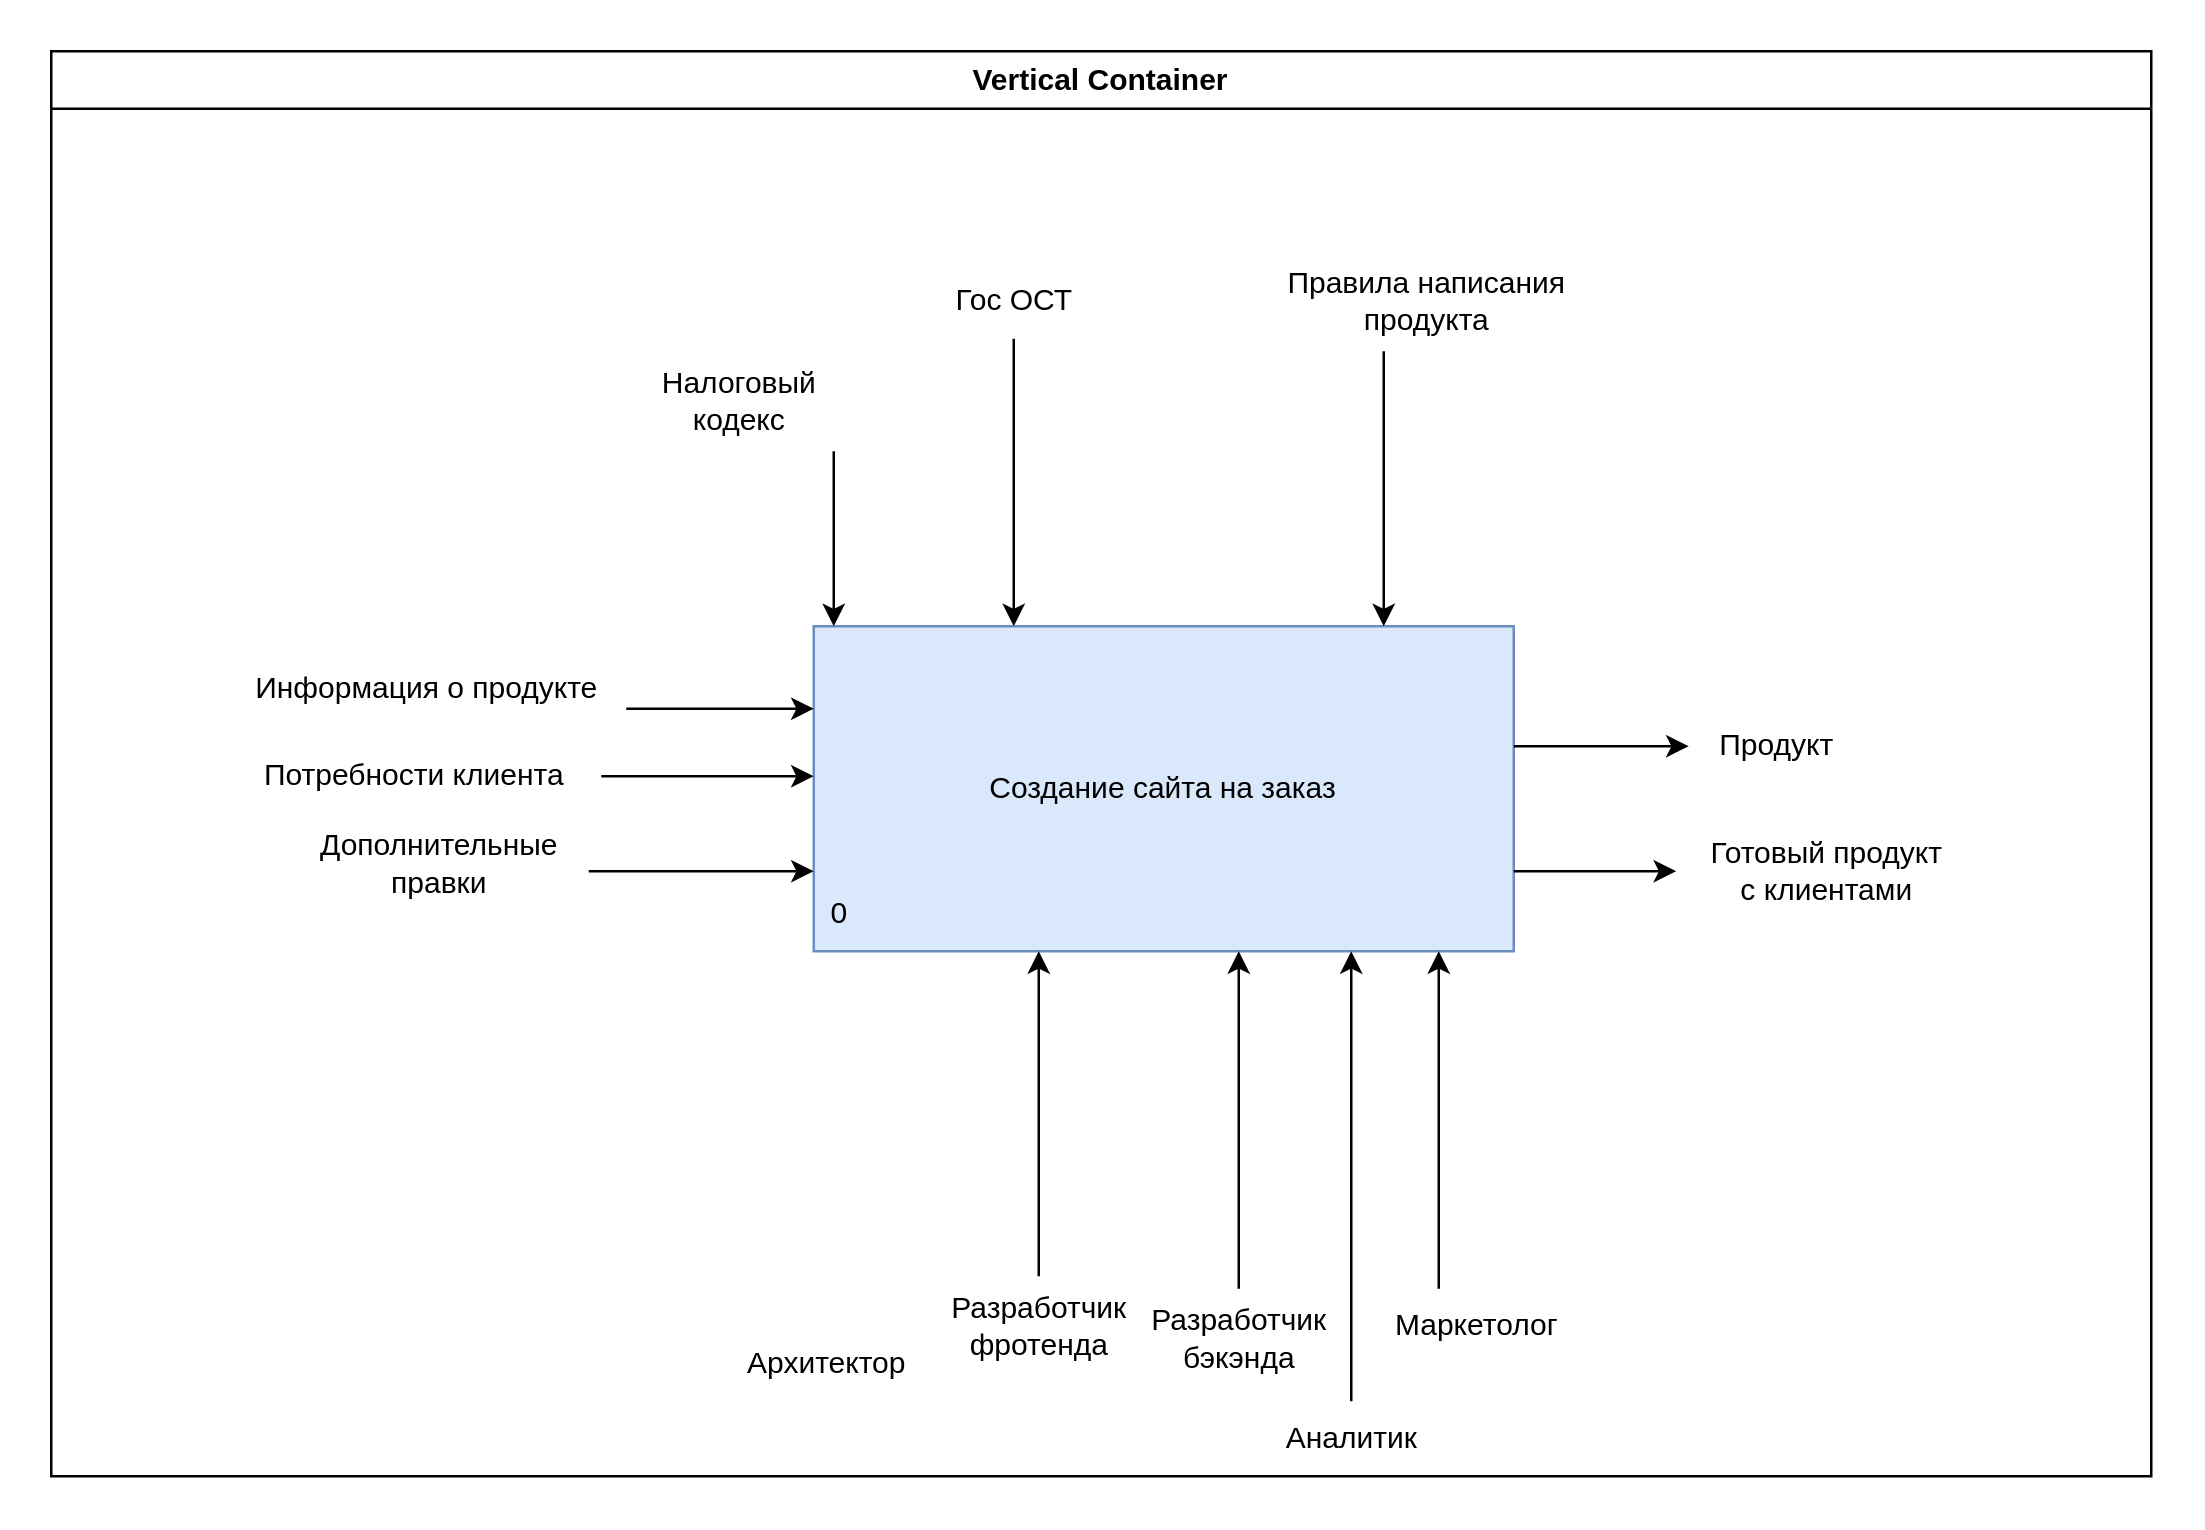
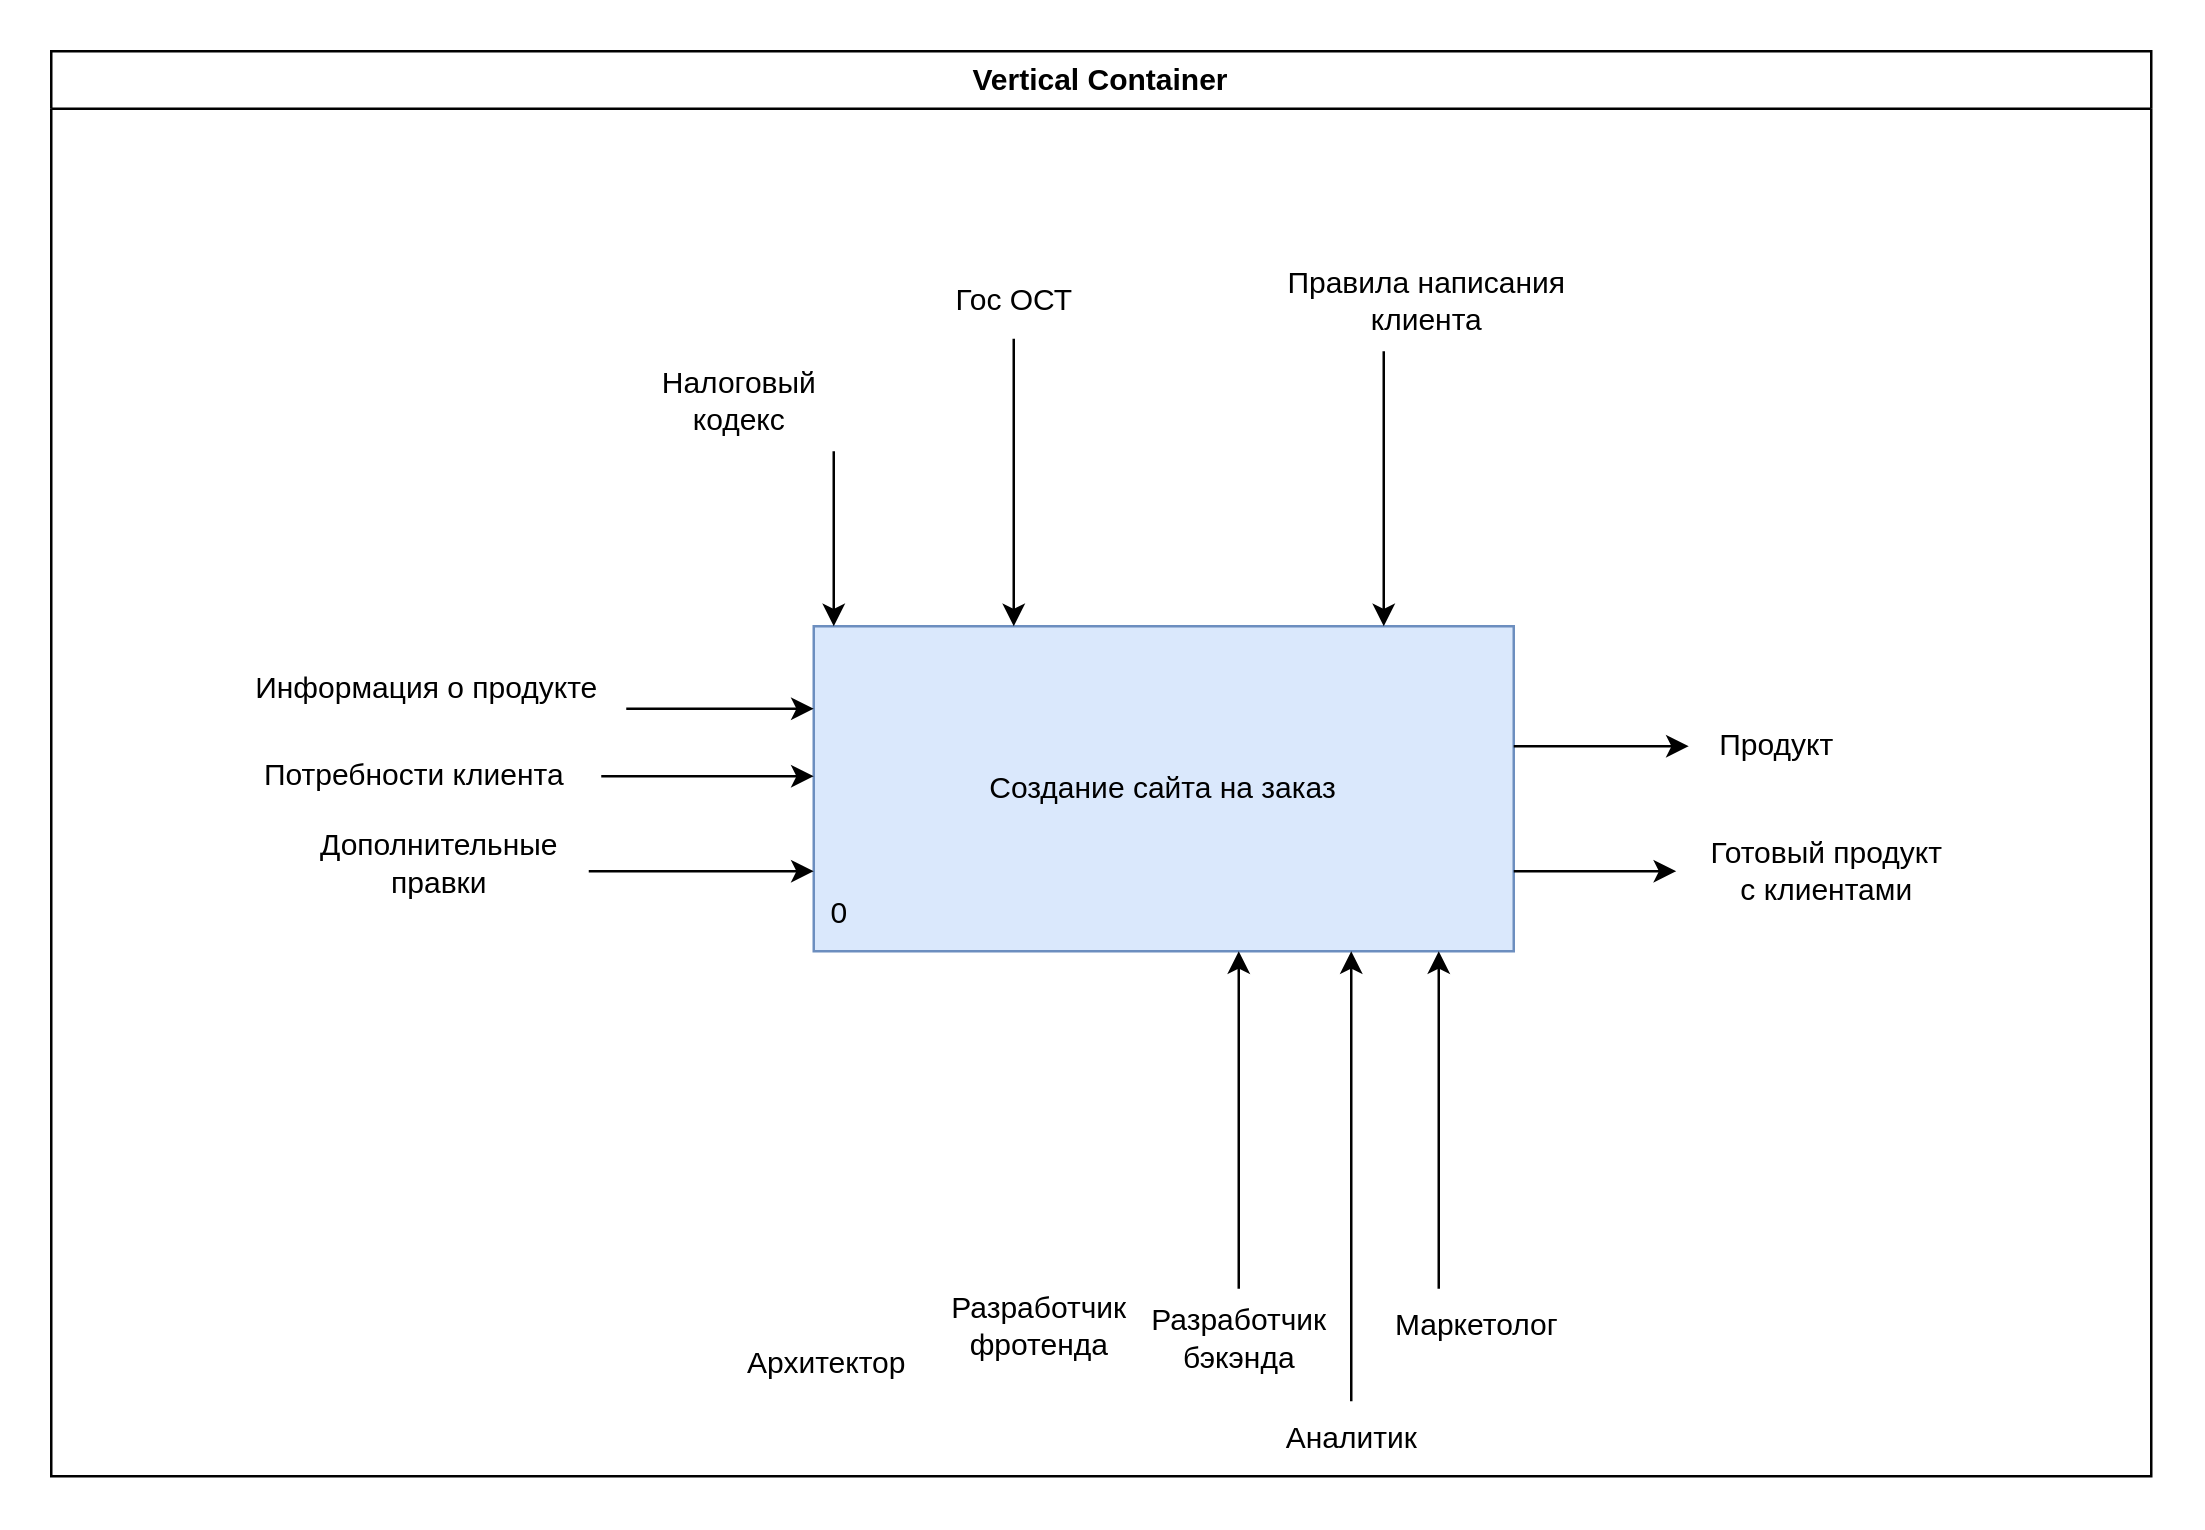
node "Правила написания продукта": label "Правила написания продукта" -> "Правила написания клиента"
edge "Разработчик фротенда" -> "Создание сайта на заказ": removed
